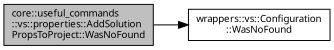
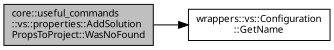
node "wrappers::vs::Configuration ::WasNoFound": label "wrappers::vs::Configuration ::WasNoFound" -> "wrappers::vs::Configuration ::GetName"
